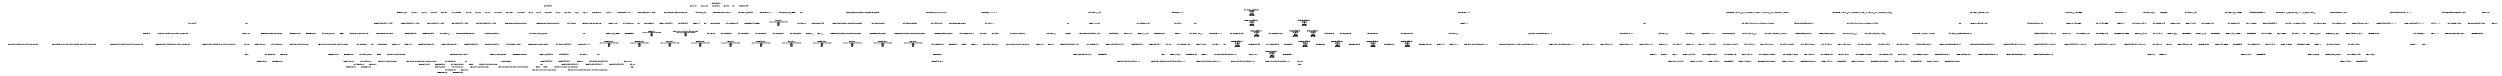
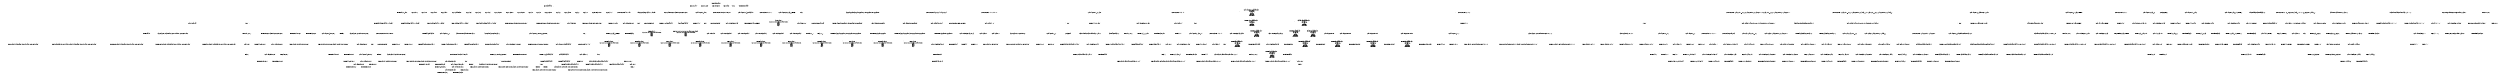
node "(IDENTIFIER,hapd,ap_get_sta(hapd, addr))": removed
